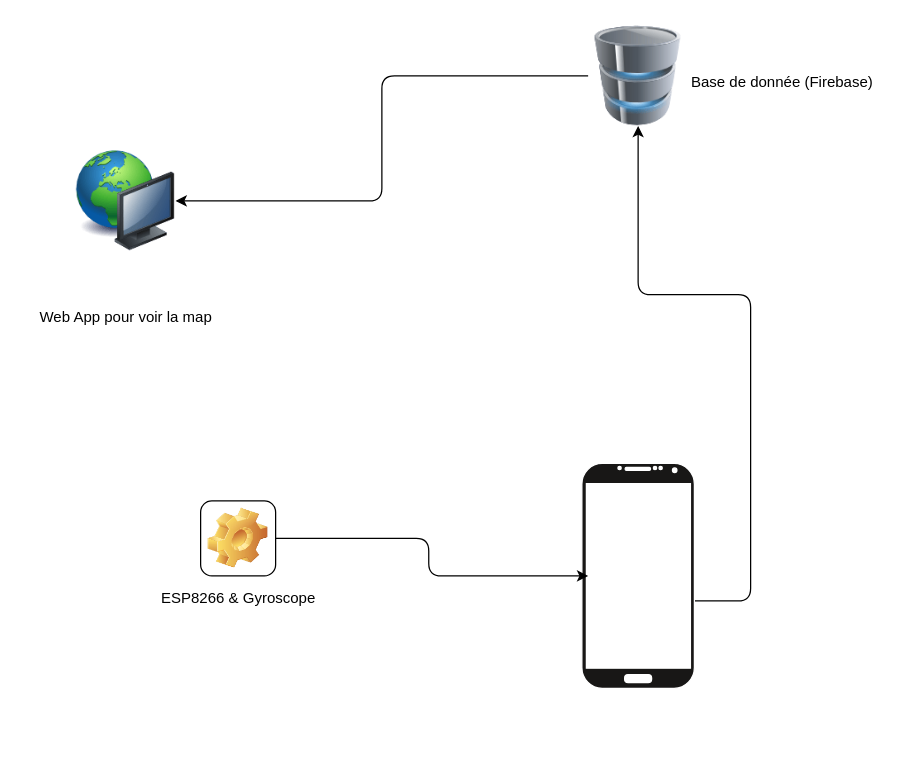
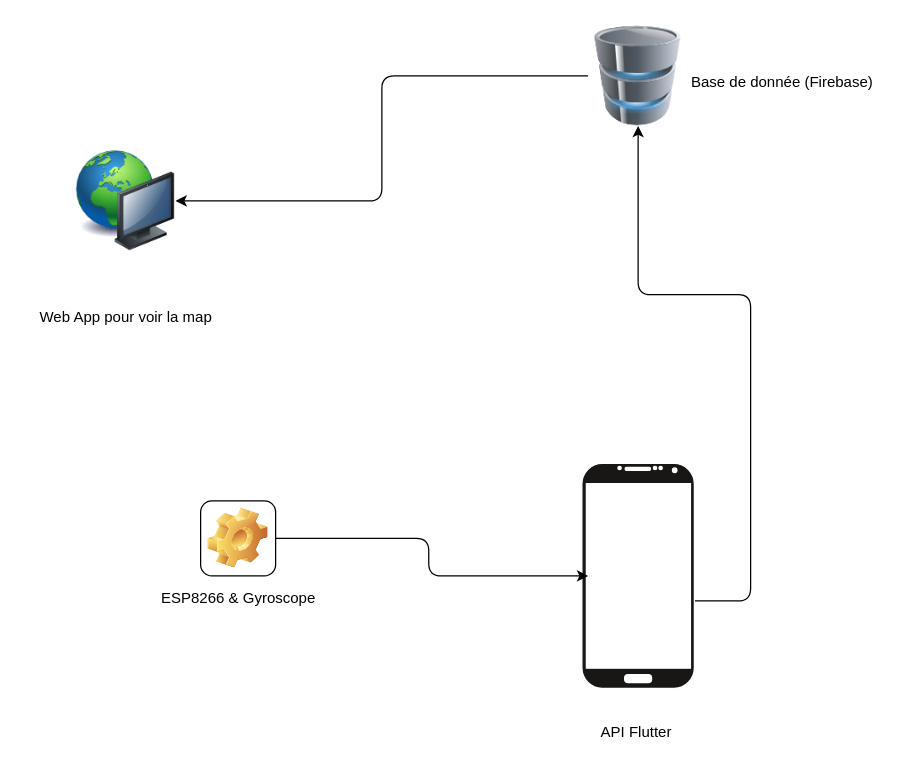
node "API Flutter": added
